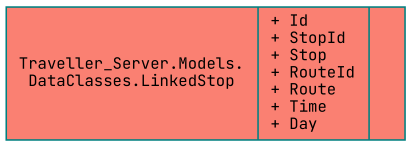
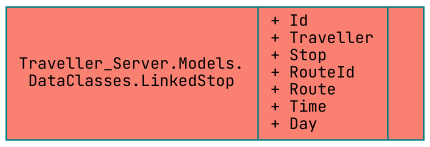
node "Traveller_Server.Models.": text "+ StopId" -> "+ Traveller"
